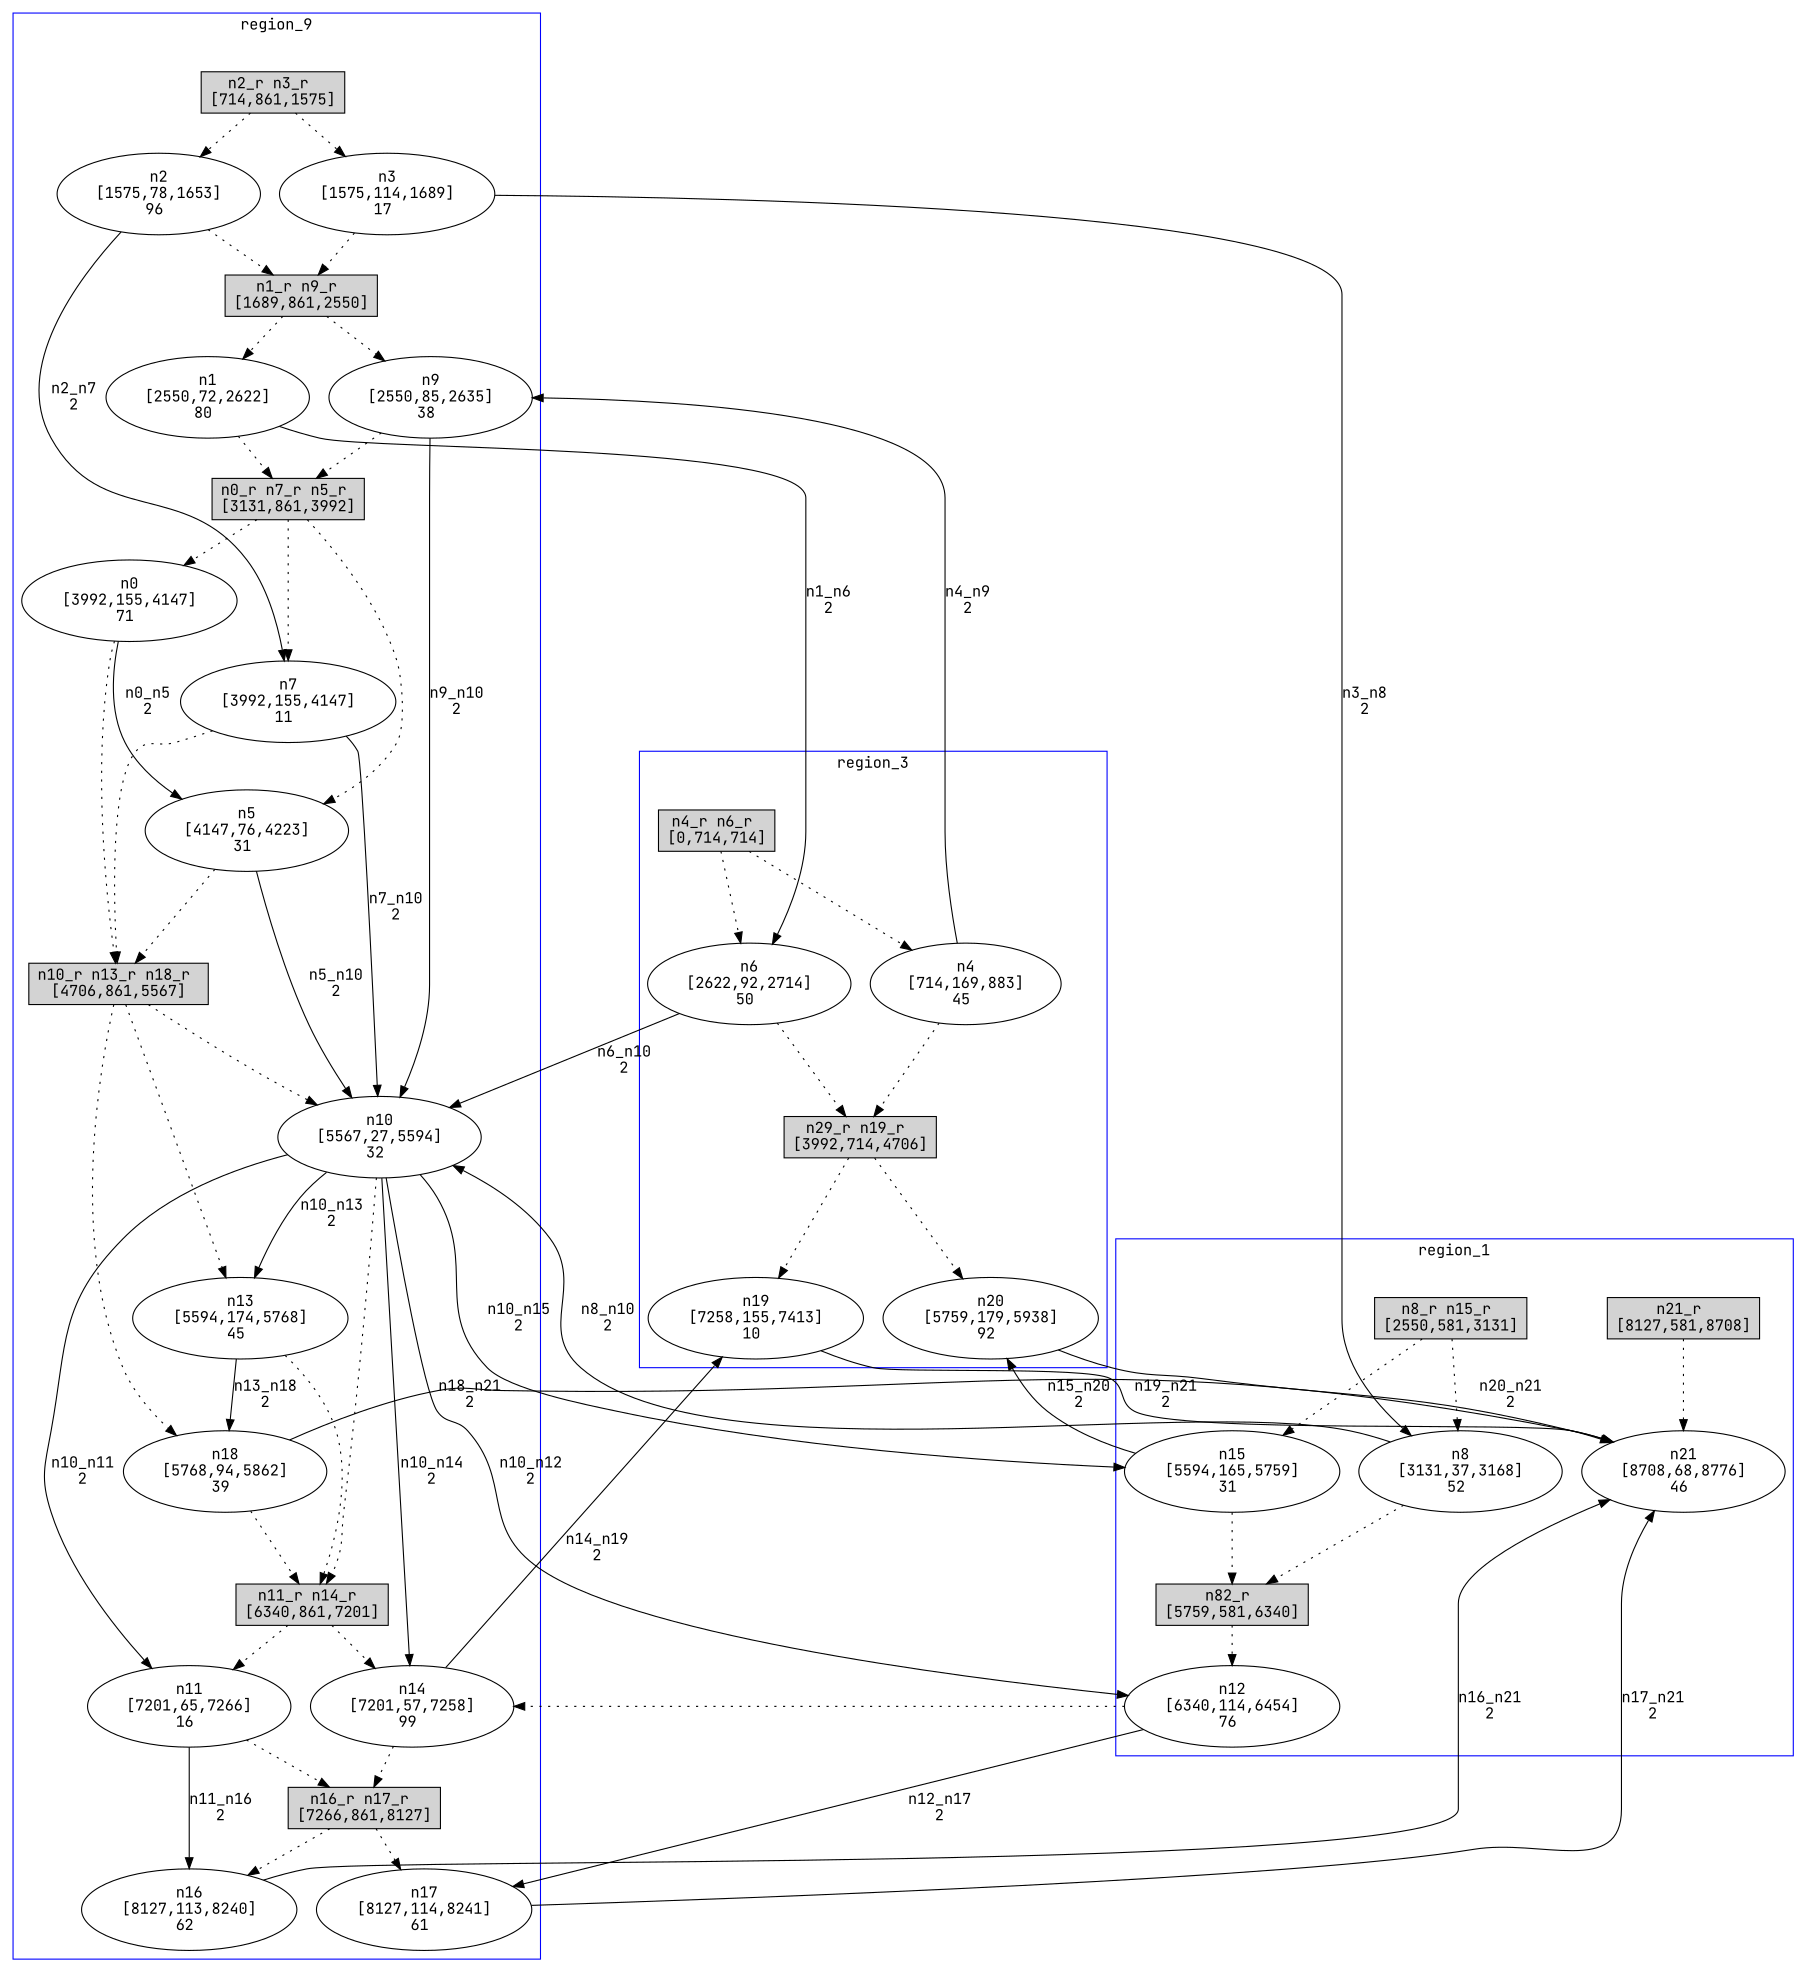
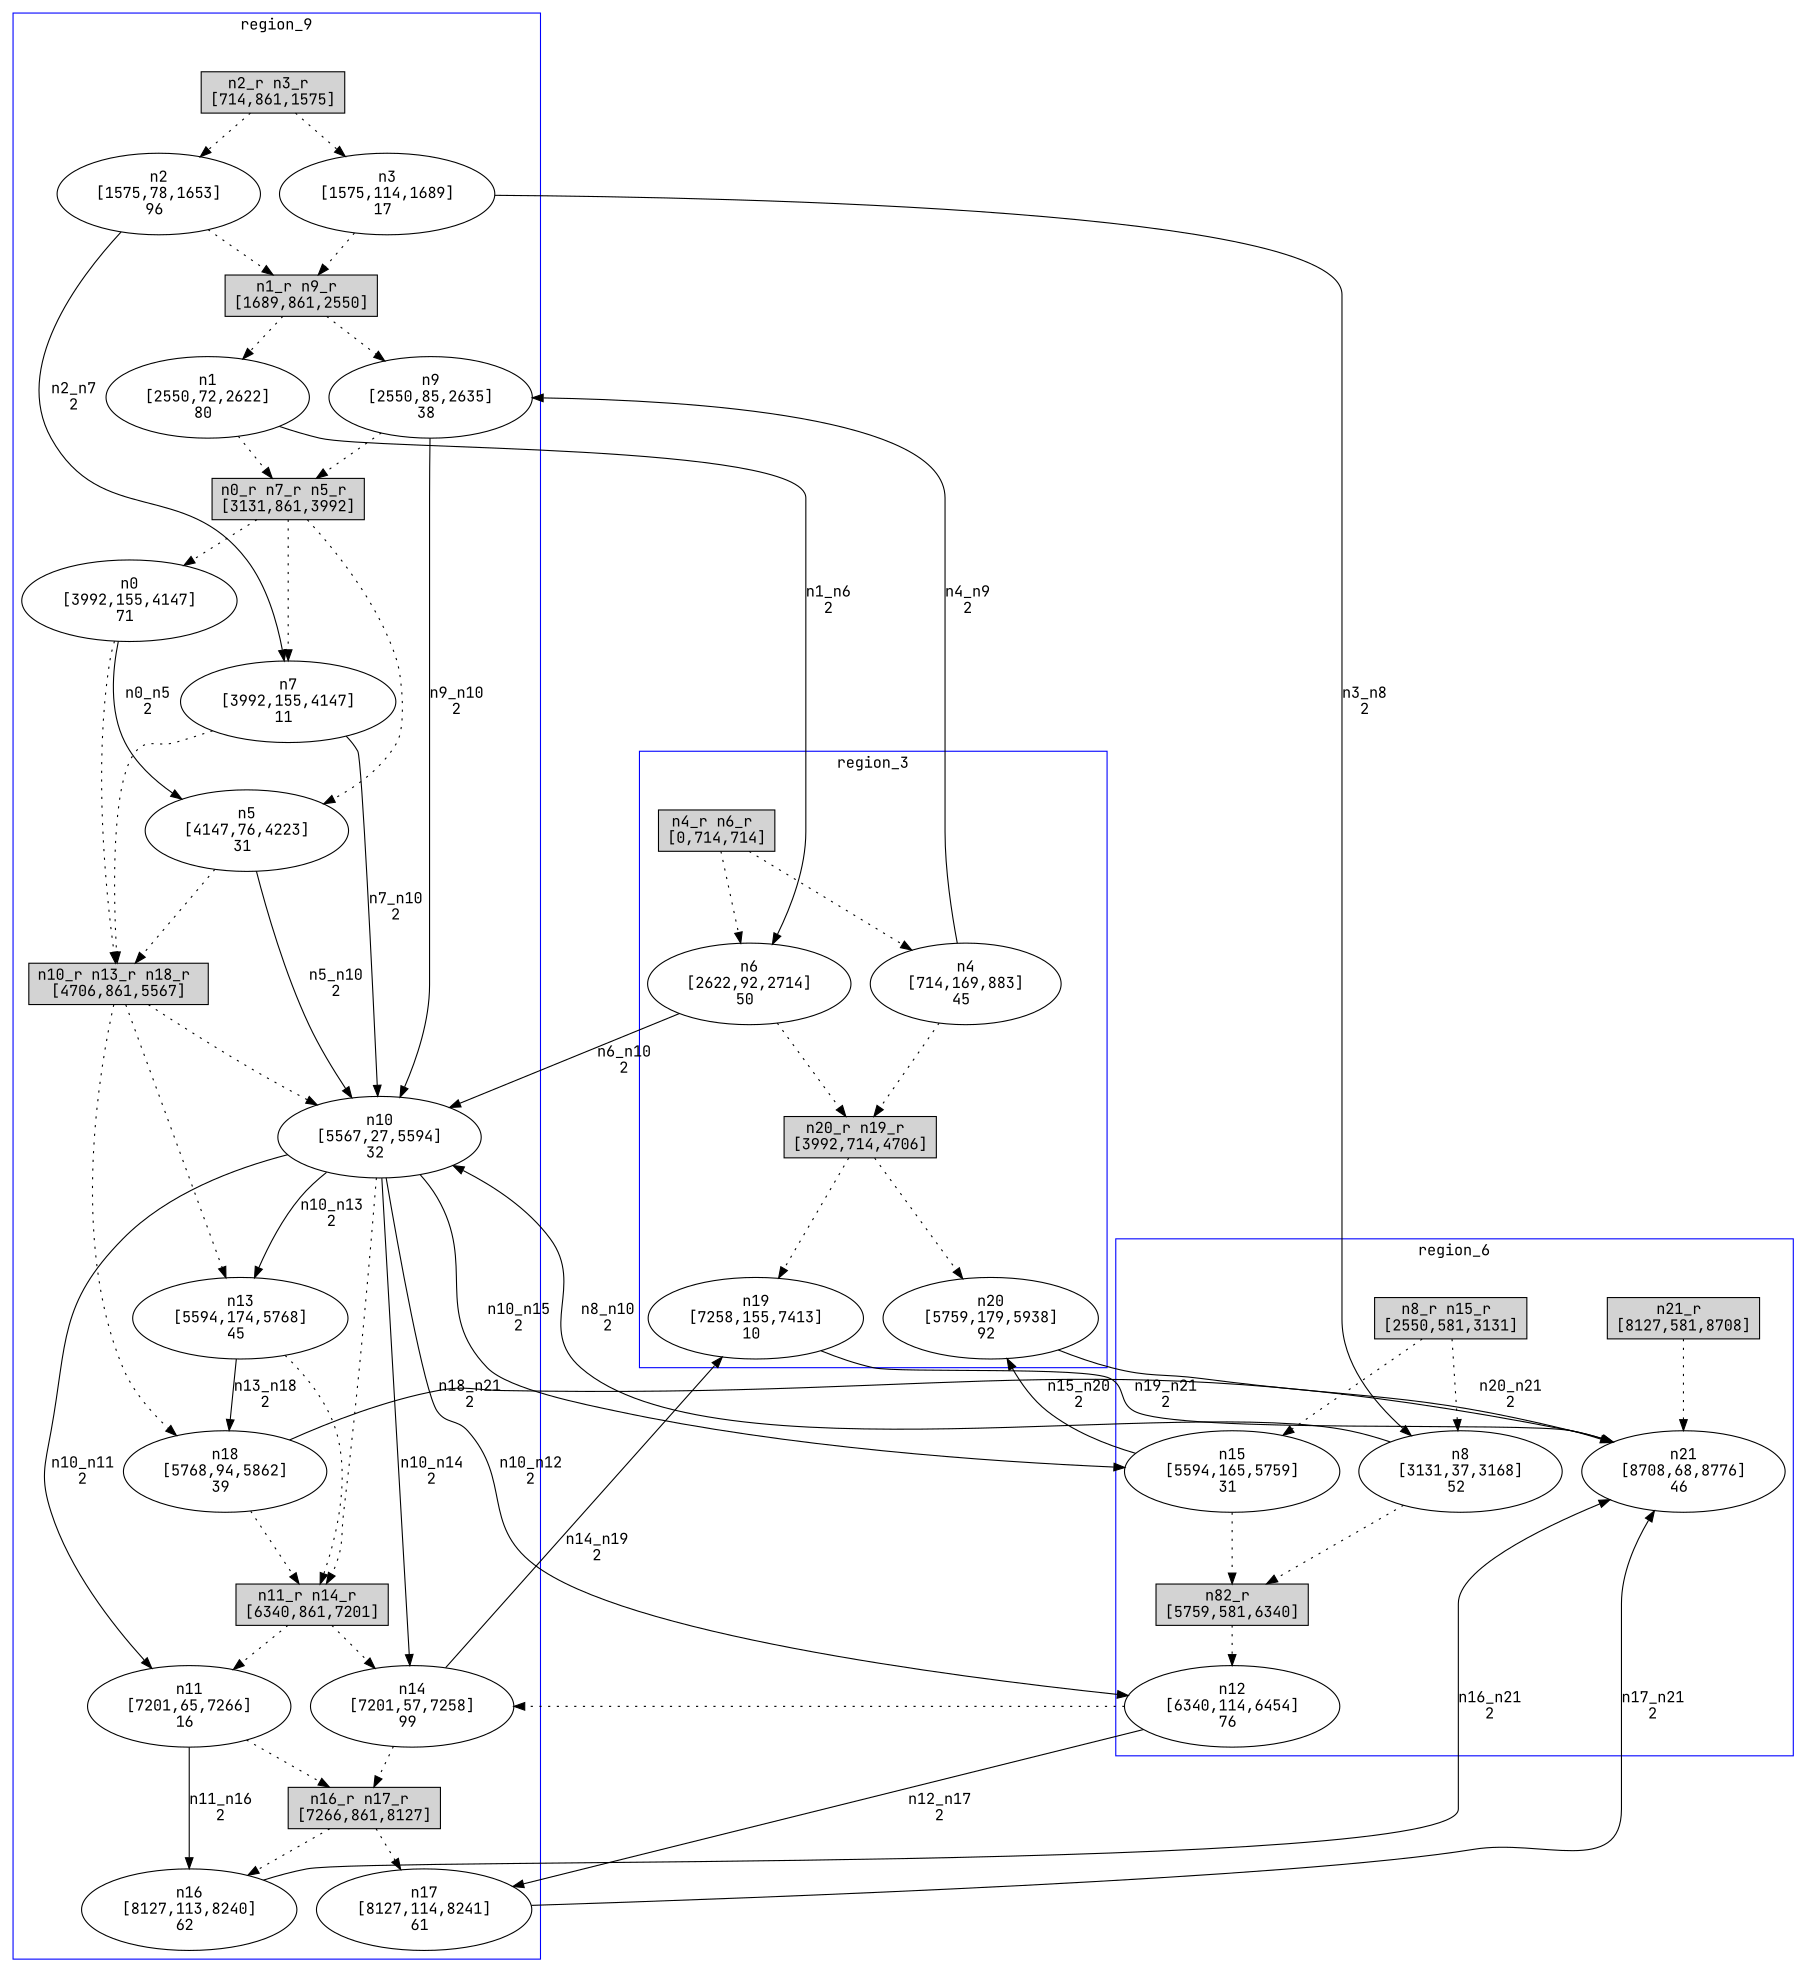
node "n29_r n19_r [3992,714,4706]": label "n29_r n19_r [3992,714,4706]" -> "n20_r n19_r [3992,714,4706]"
cluster "region_1": label "region_1" -> "region_6"
